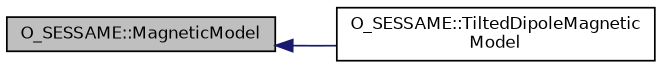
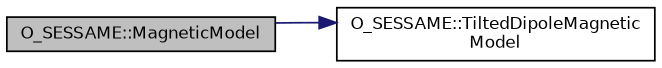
edge "O_SESSAME::TiltedDipoleMagnetic Model" -> "O_SESSAME::MagneticModel": reversed
